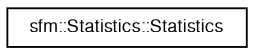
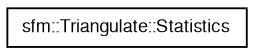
node "sfm::Statistics::Statistics": label "sfm::Statistics::Statistics" -> "sfm::Triangulate::Statistics"
